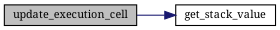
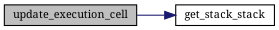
node "get_stack_value": label "get_stack_value" -> "get_stack_stack"
